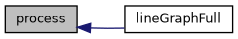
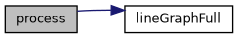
edge "lineGraphFull" -> "process": reversed
